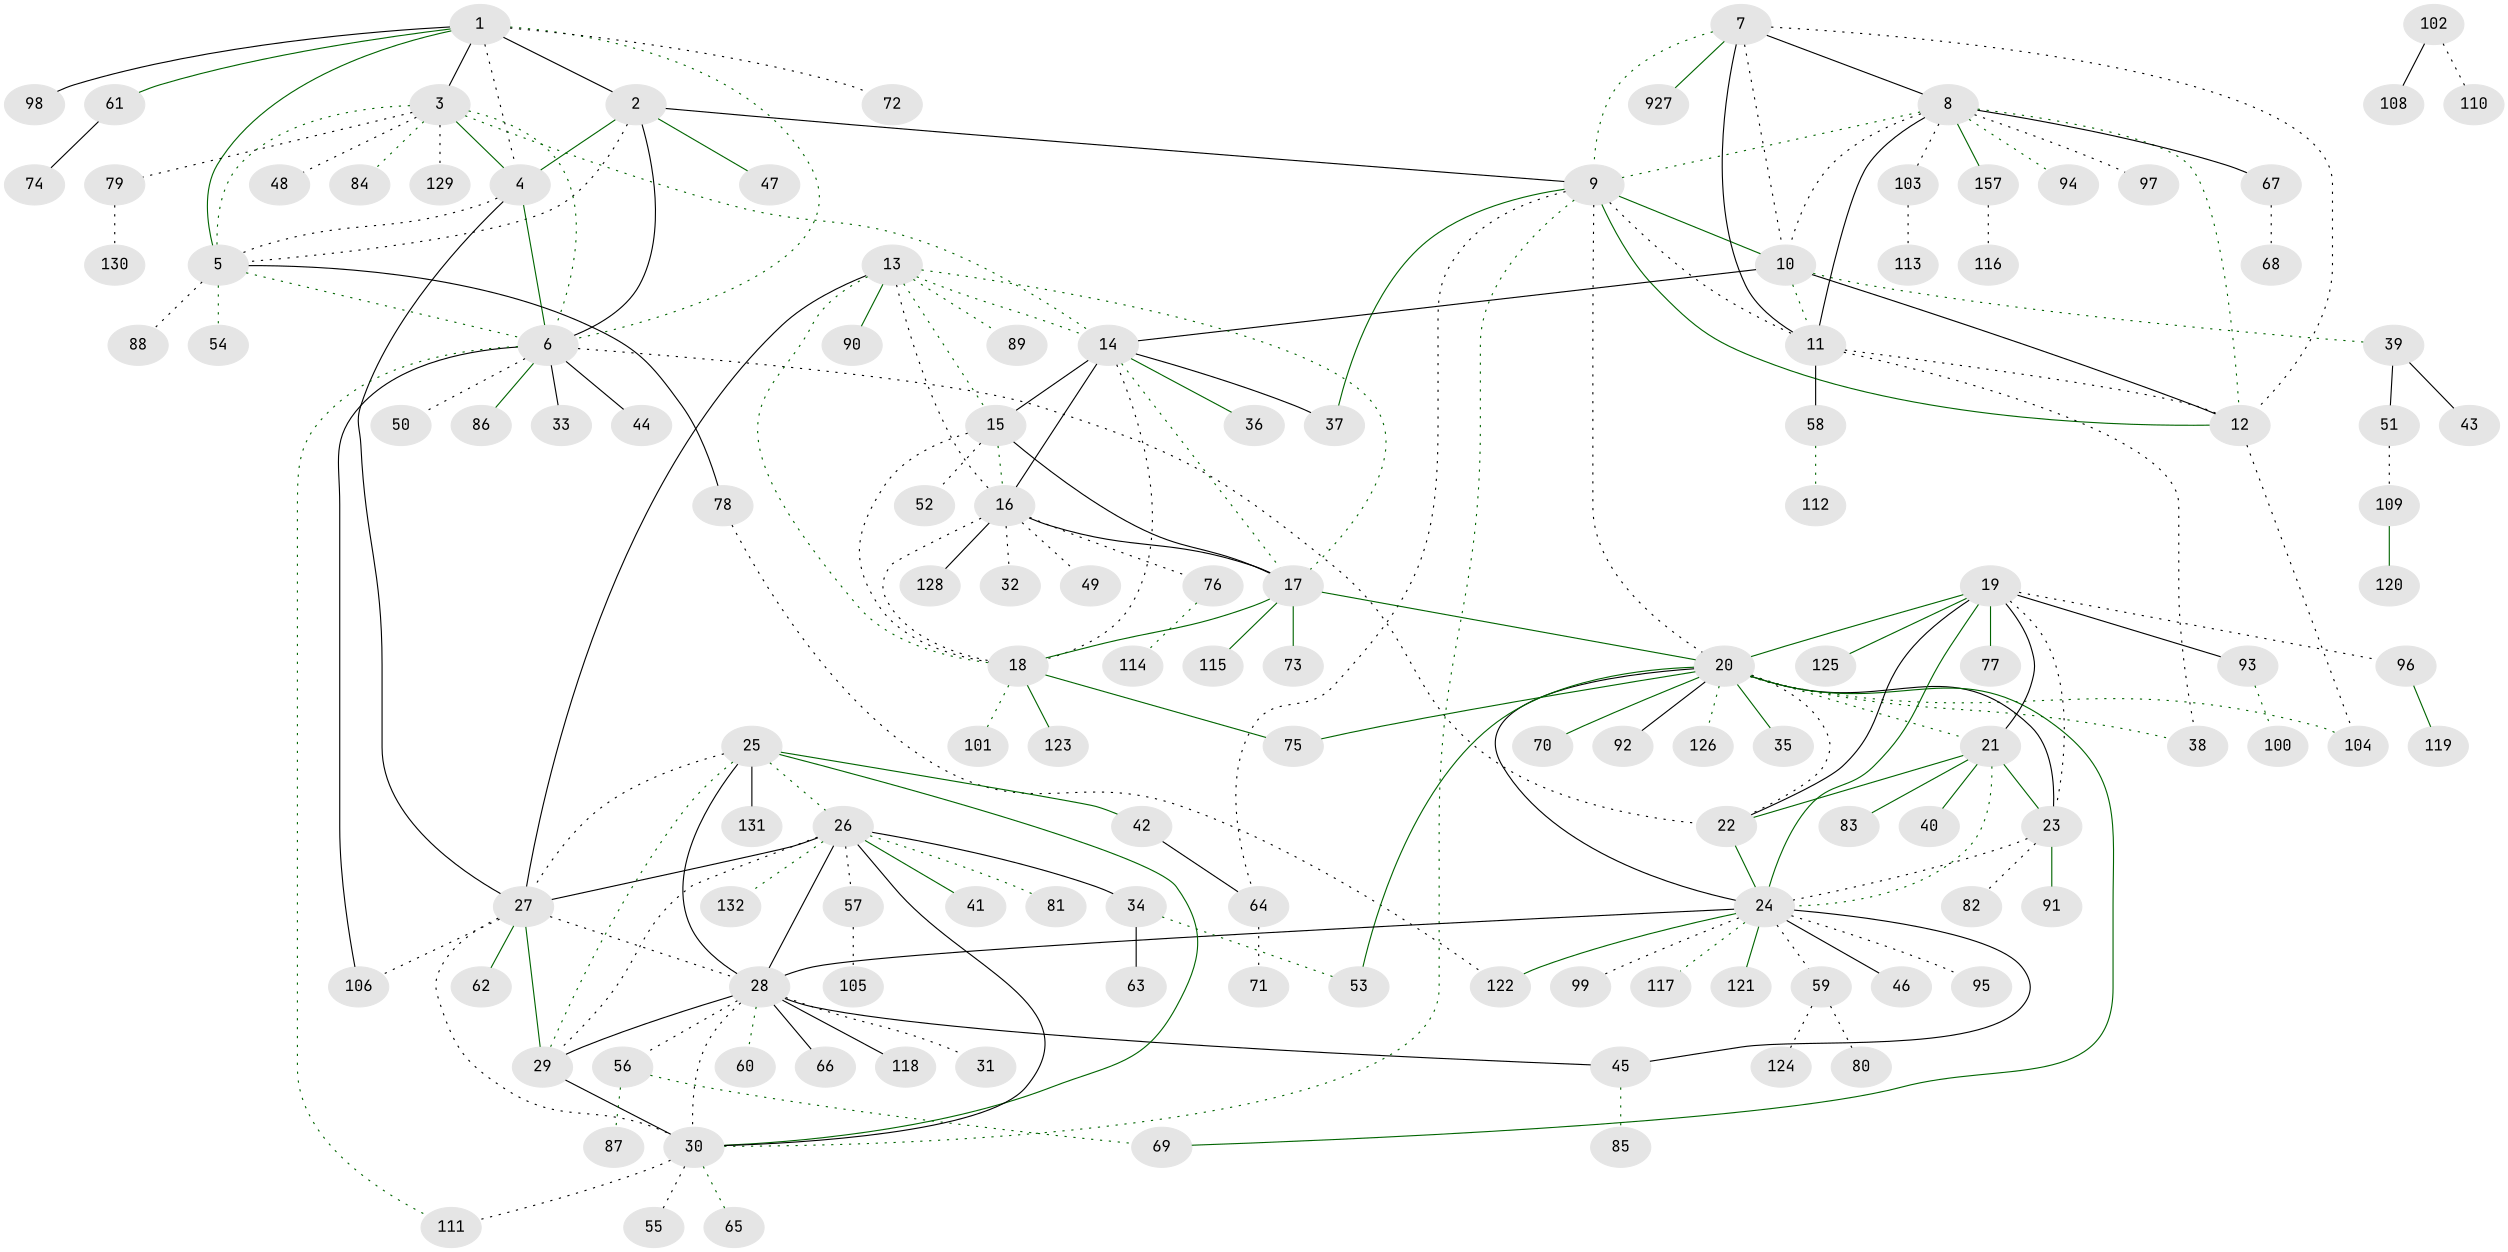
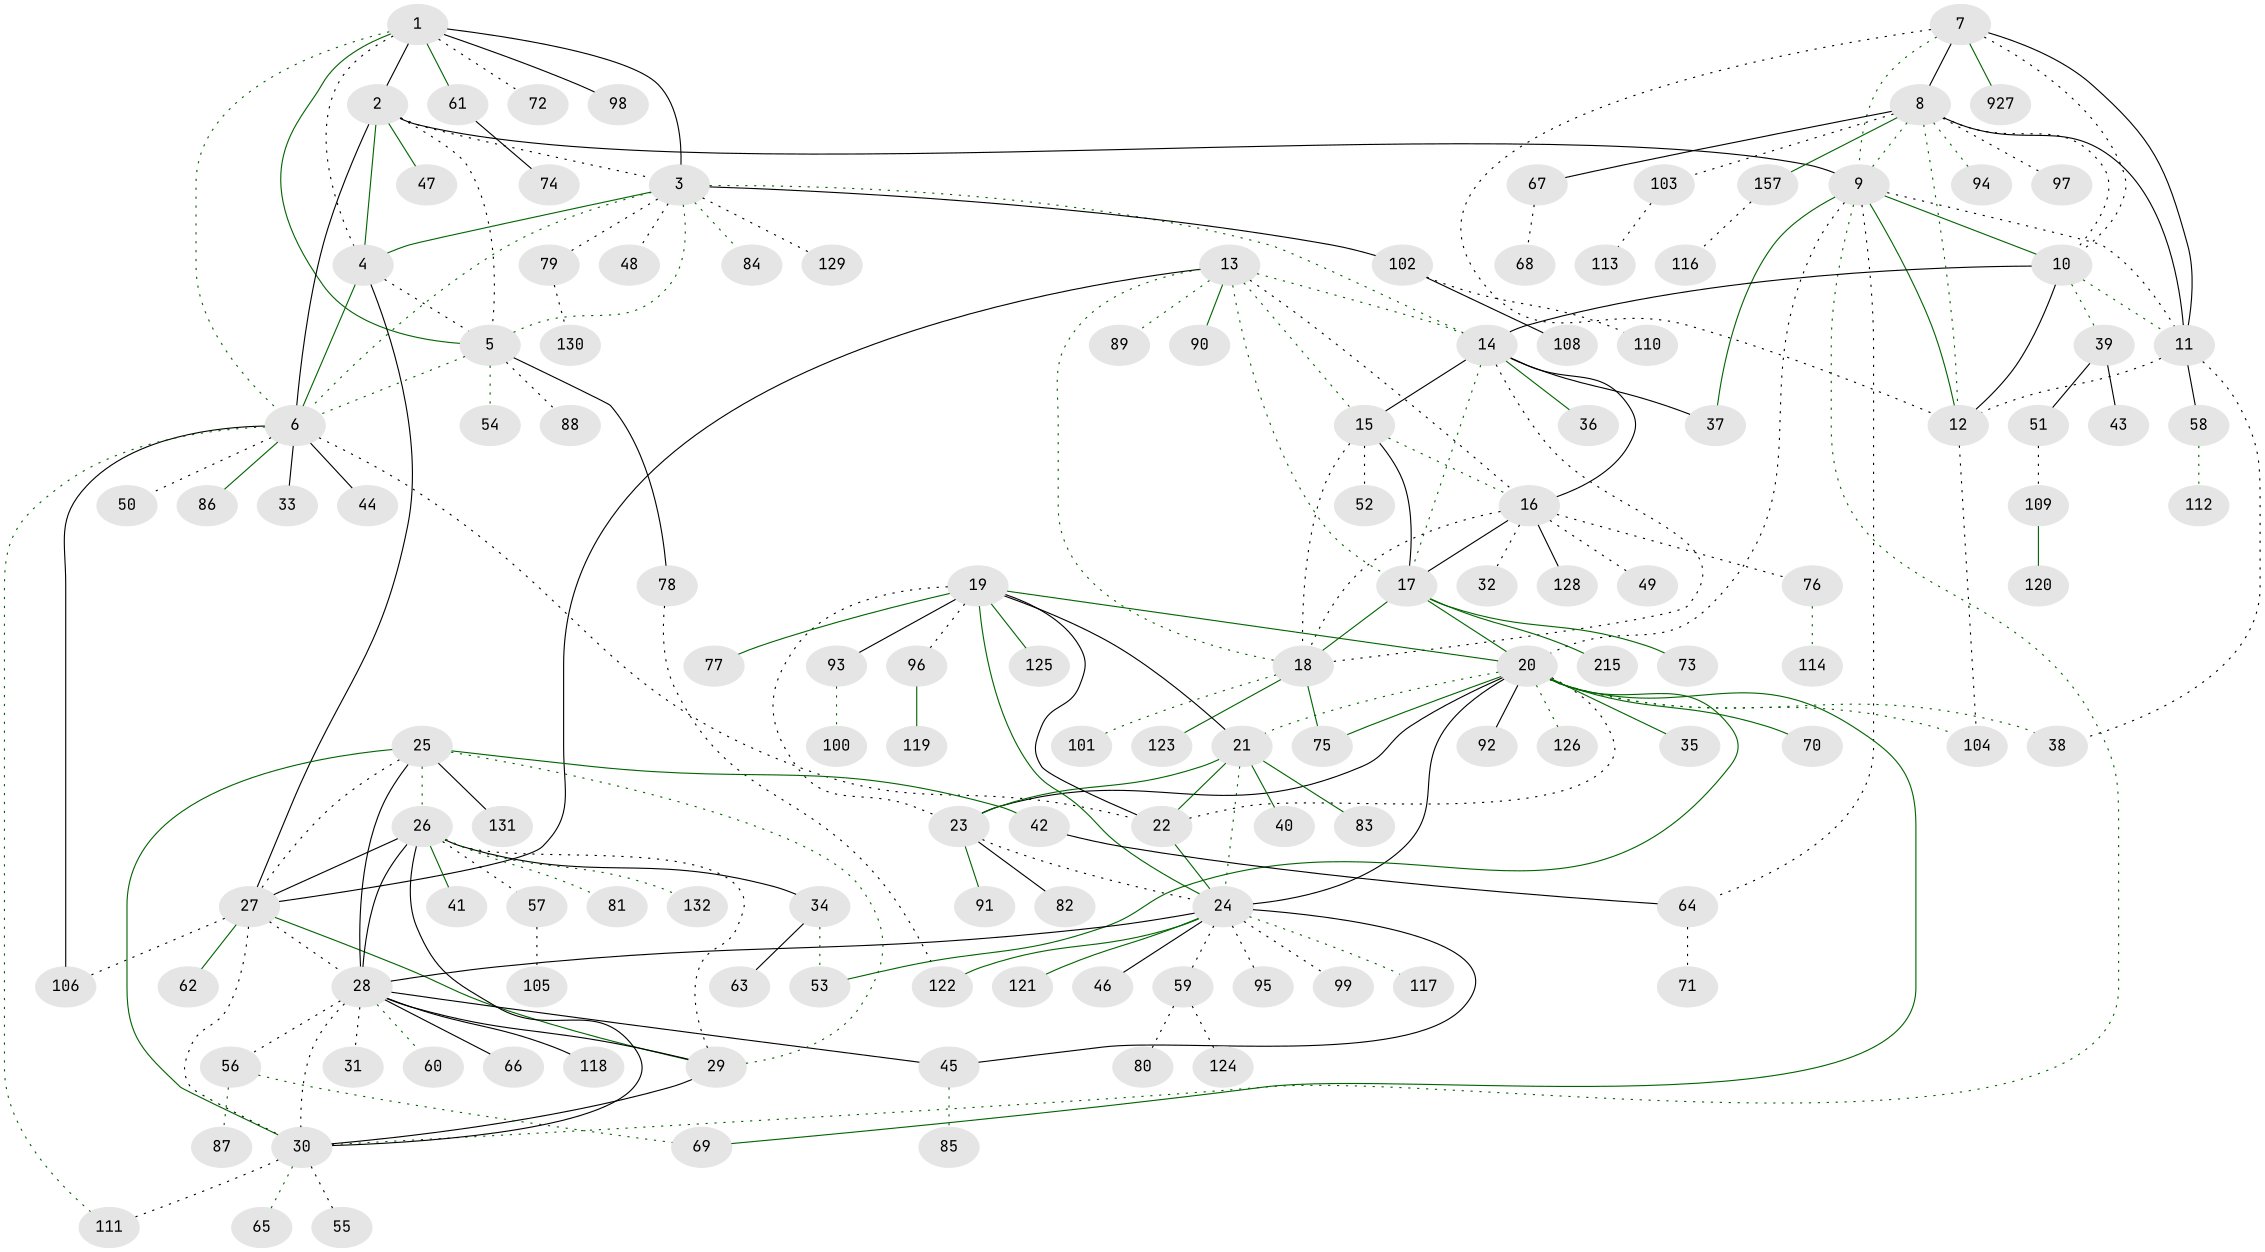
edge "2" -- "3": added
edge "3" -- "102": added
node "115": label "115" -> "215"
edge "23" -- "82": style dotted -> solid
